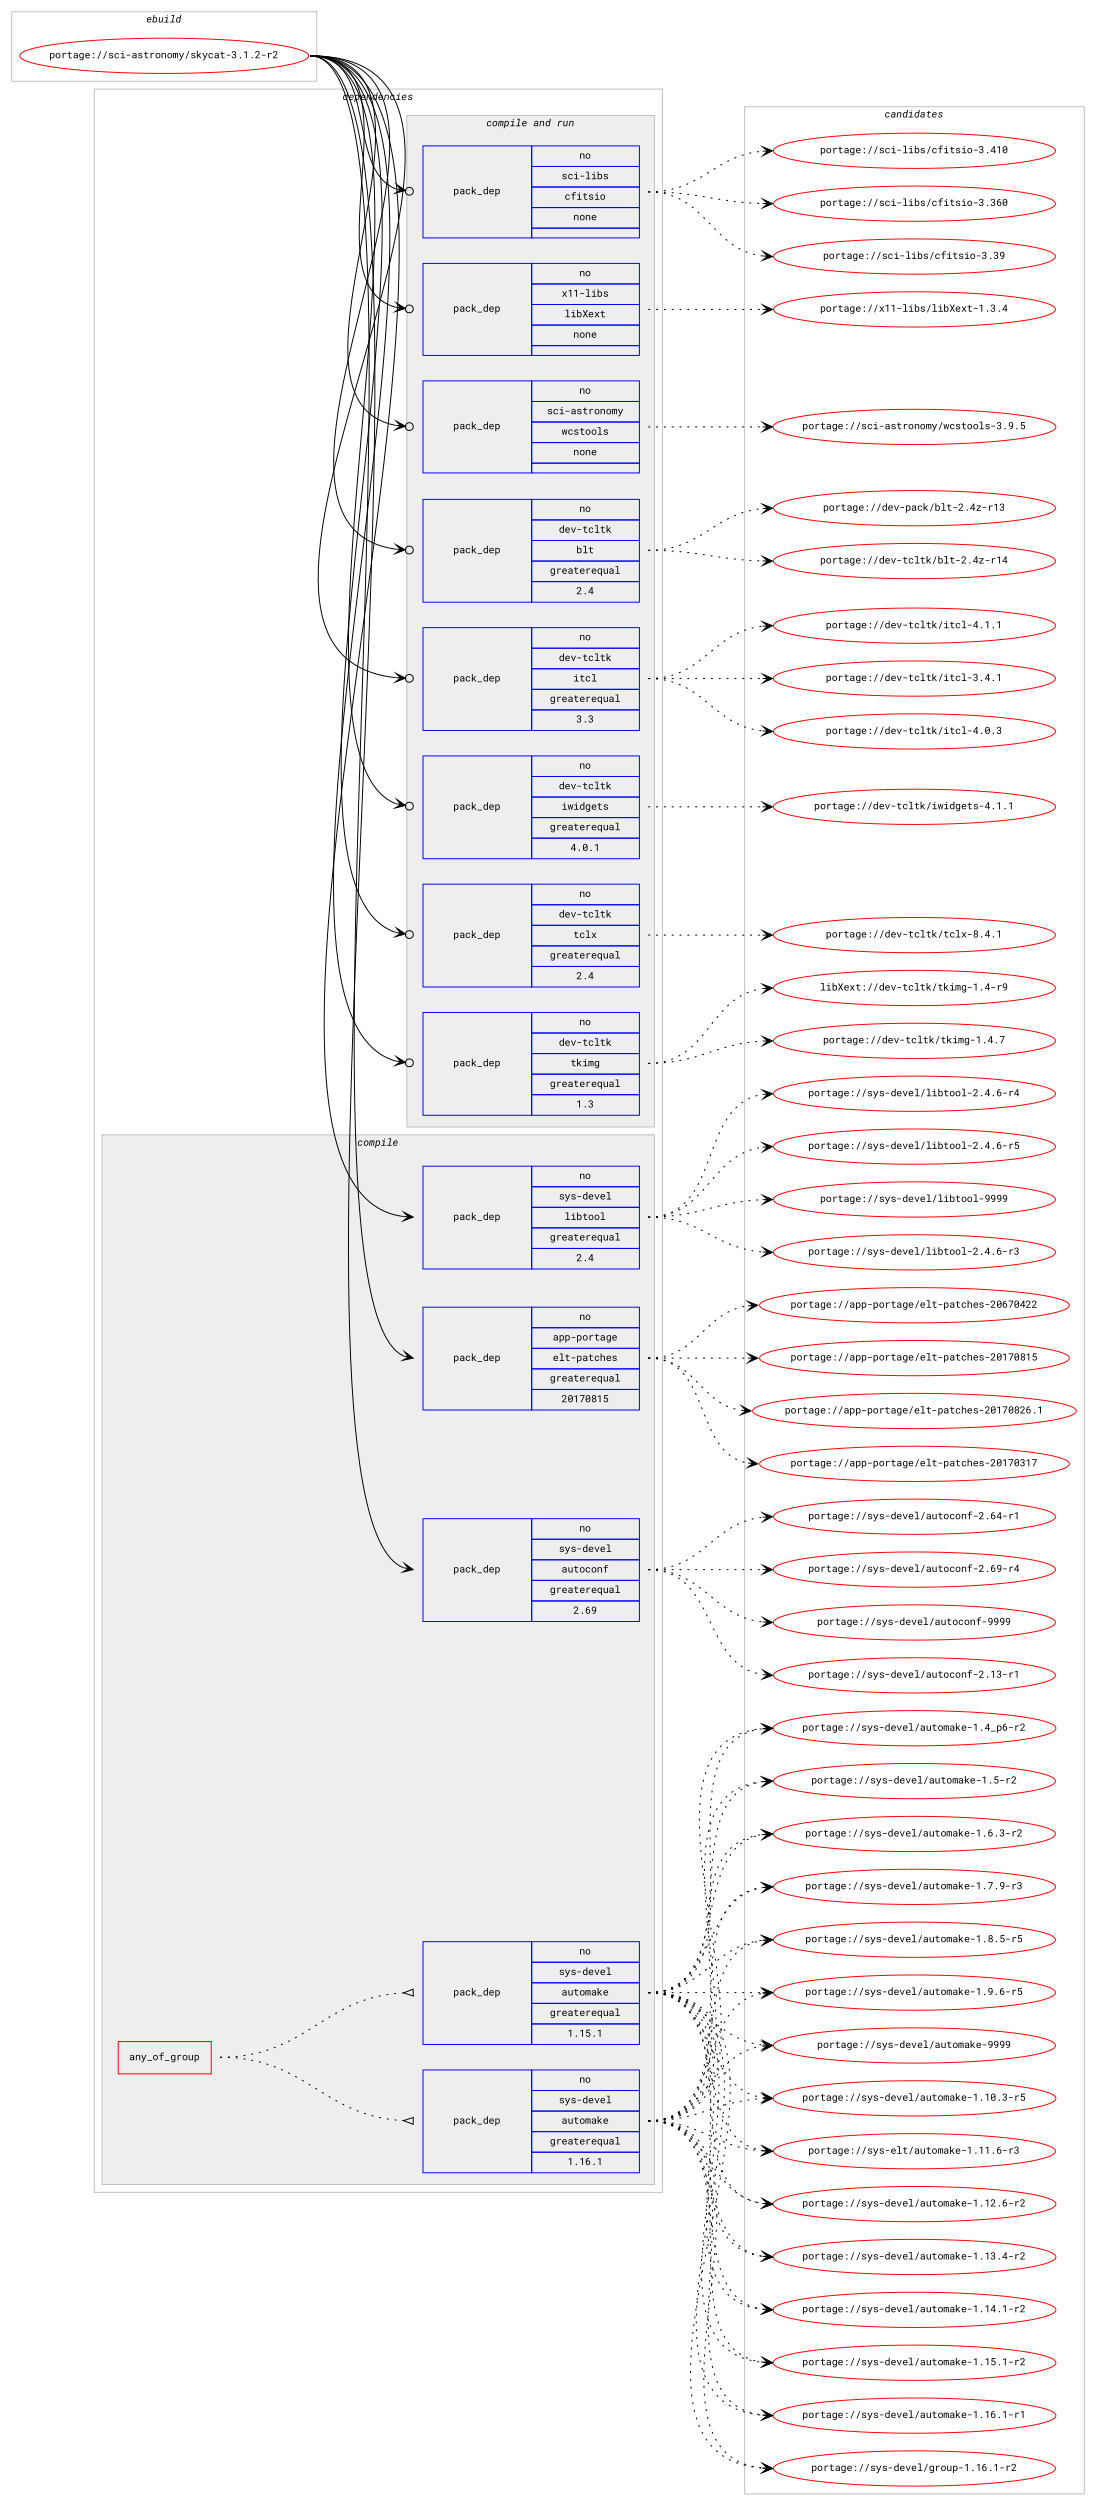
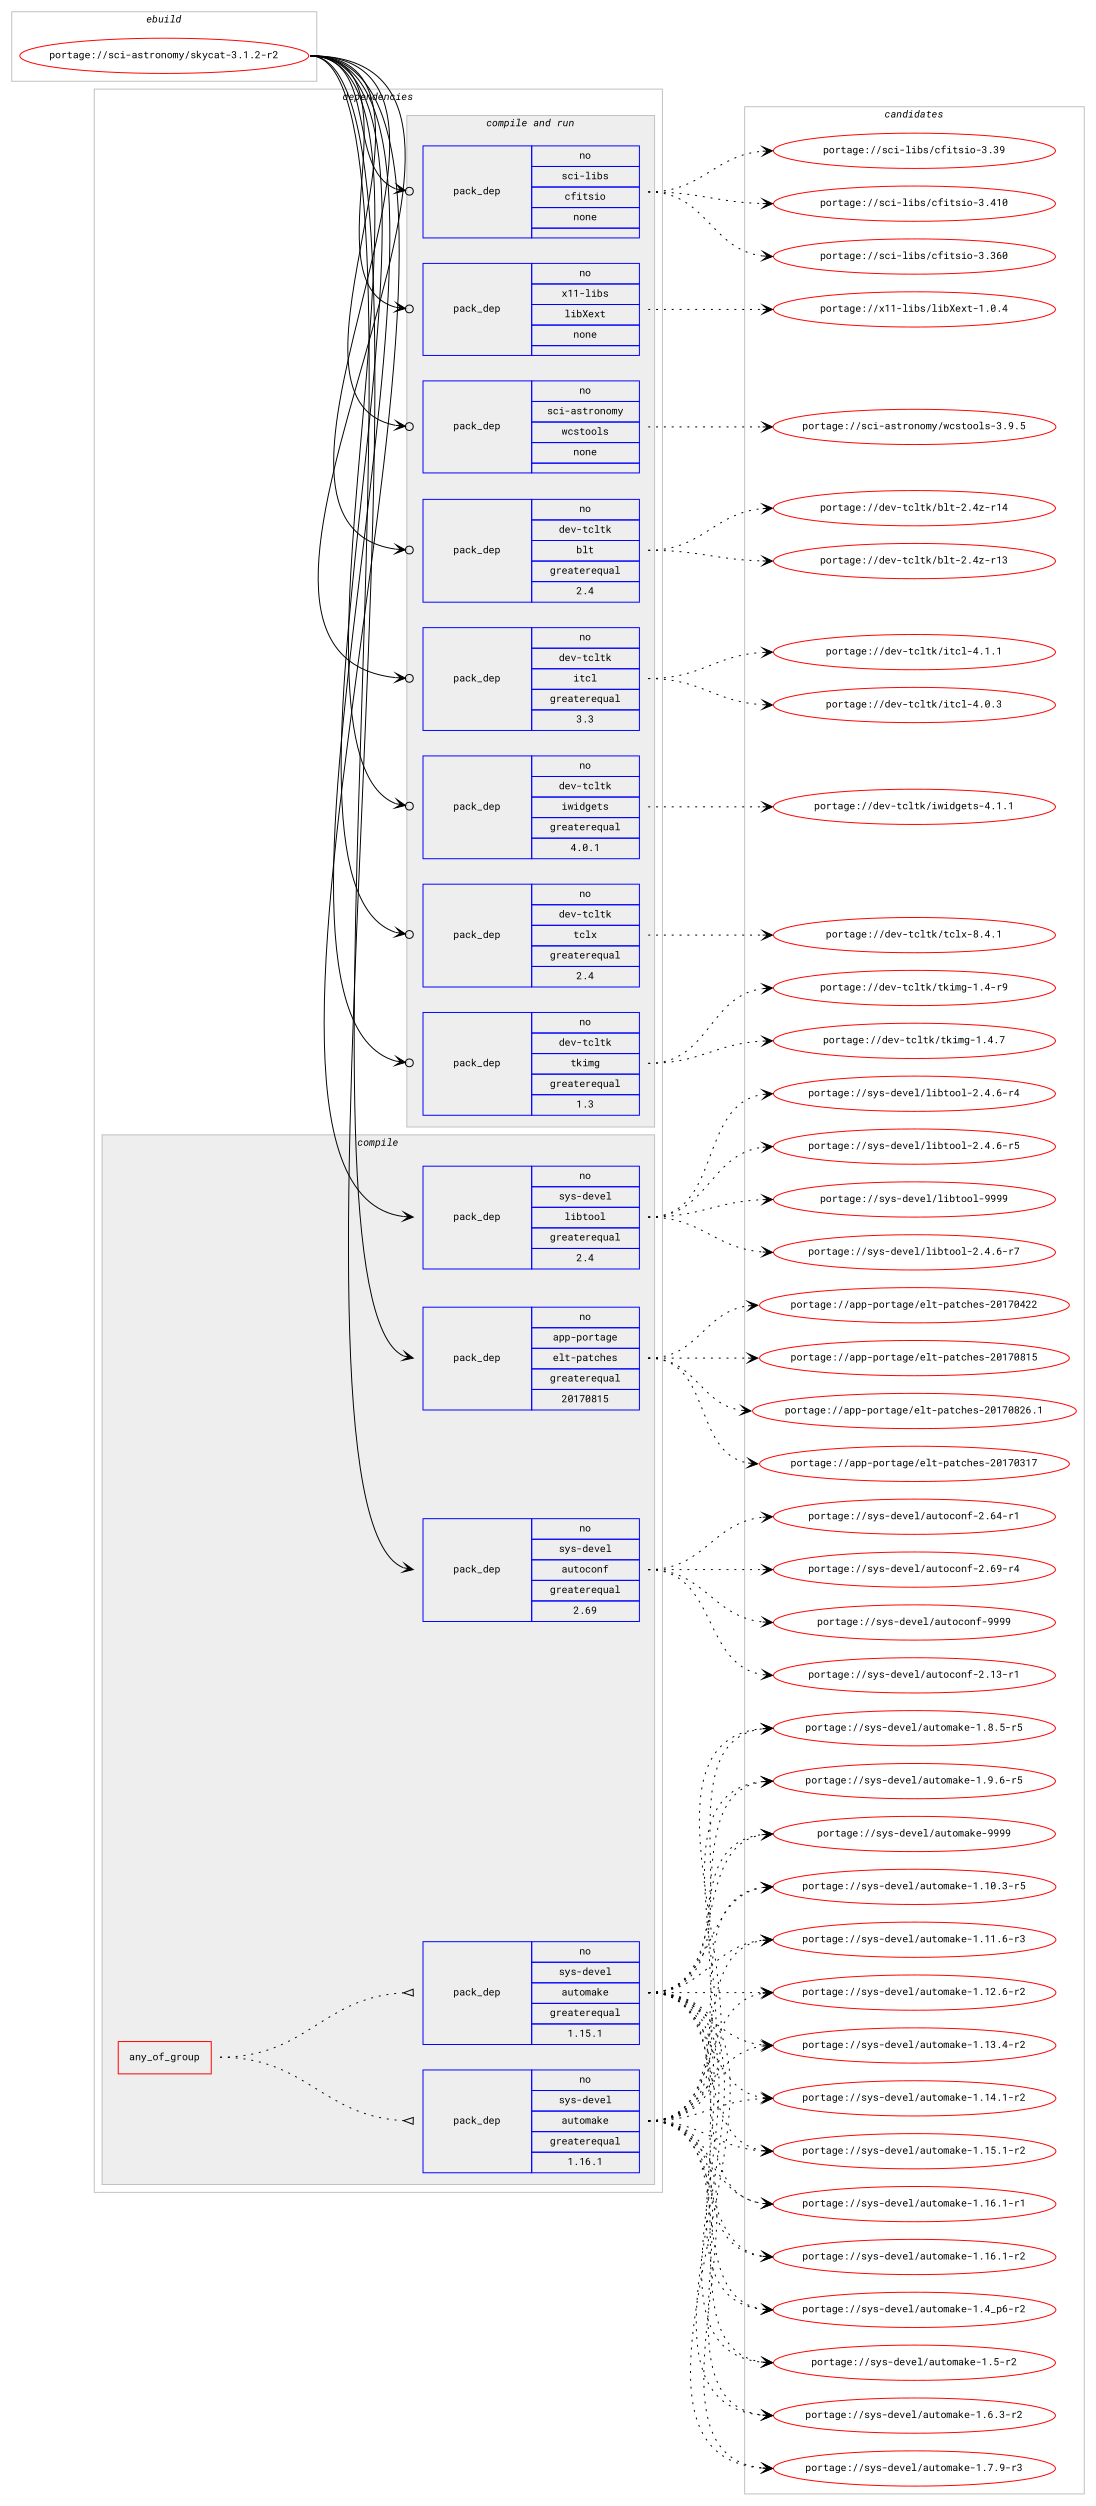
node "portage://x11-libs/libXext-1.3.4": label "portage://x11-libs/libXext-1.3.4" -> "portage://x11-libs/libXext-1.0.4"
node "portage://dev-pack/blt-2.4z-r13": label "portage://dev-pack/blt-2.4z-r13" -> "portage://dev-tcltk/blt-2.4z-r13"
node "portage://dev-tcltk/itcl-3.4.1": removed
node "libXext://dev-tcltk/tkimg-1.4-r9": label "libXext://dev-tcltk/tkimg-1.4-r9" -> "portage://dev-tcltk/tkimg-1.4-r9"
node "portage://sys-devel/libtool-2.4.6-r3": label "portage://sys-devel/libtool-2.4.6-r3" -> "portage://sys-devel/libtool-2.4.6-r7"
node "portage://app-portage/elt-patches-20670422": label "portage://app-portage/elt-patches-20670422" -> "portage://app-portage/elt-patches-20170422"
node "portage://sys-elt/automake-1.11.6-r3": label "portage://sys-elt/automake-1.11.6-r3" -> "portage://sys-devel/automake-1.11.6-r3"
node "portage://sys-devel/group-1.16.1-r2": label "portage://sys-devel/group-1.16.1-r2" -> "portage://sys-devel/automake-1.16.1-r2"
